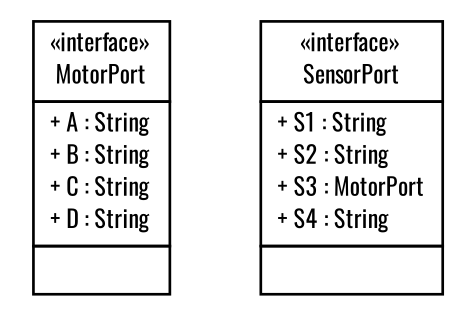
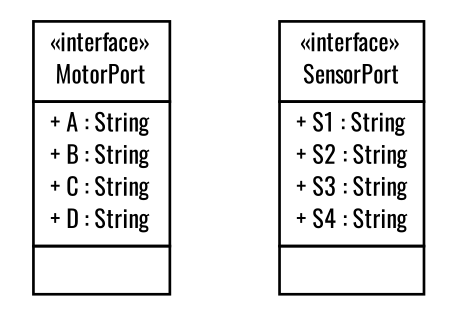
node "SensorPort": text "+ S3 : MotorPort" -> "+ S3 : String"
